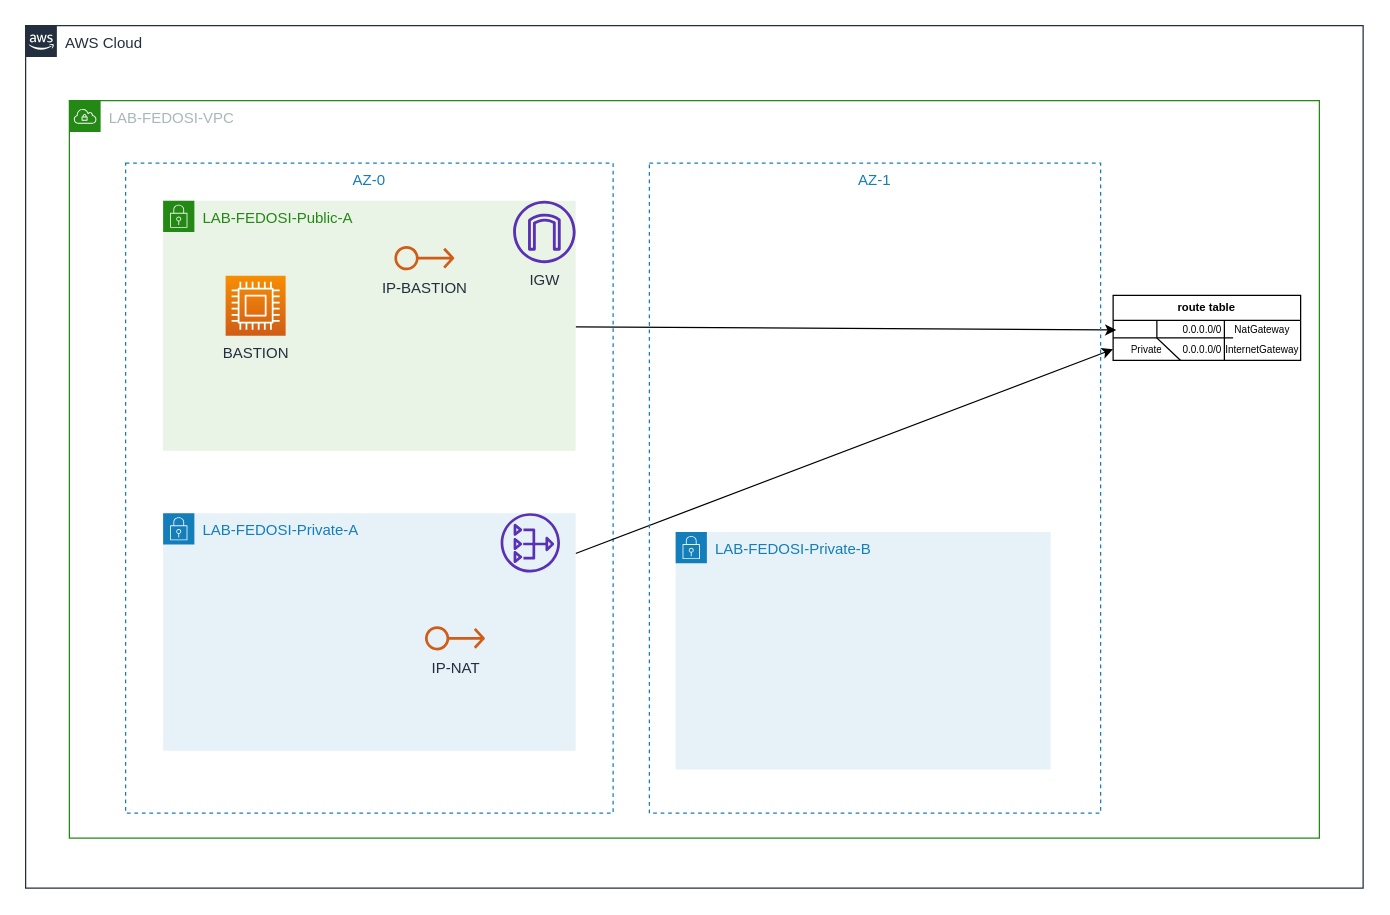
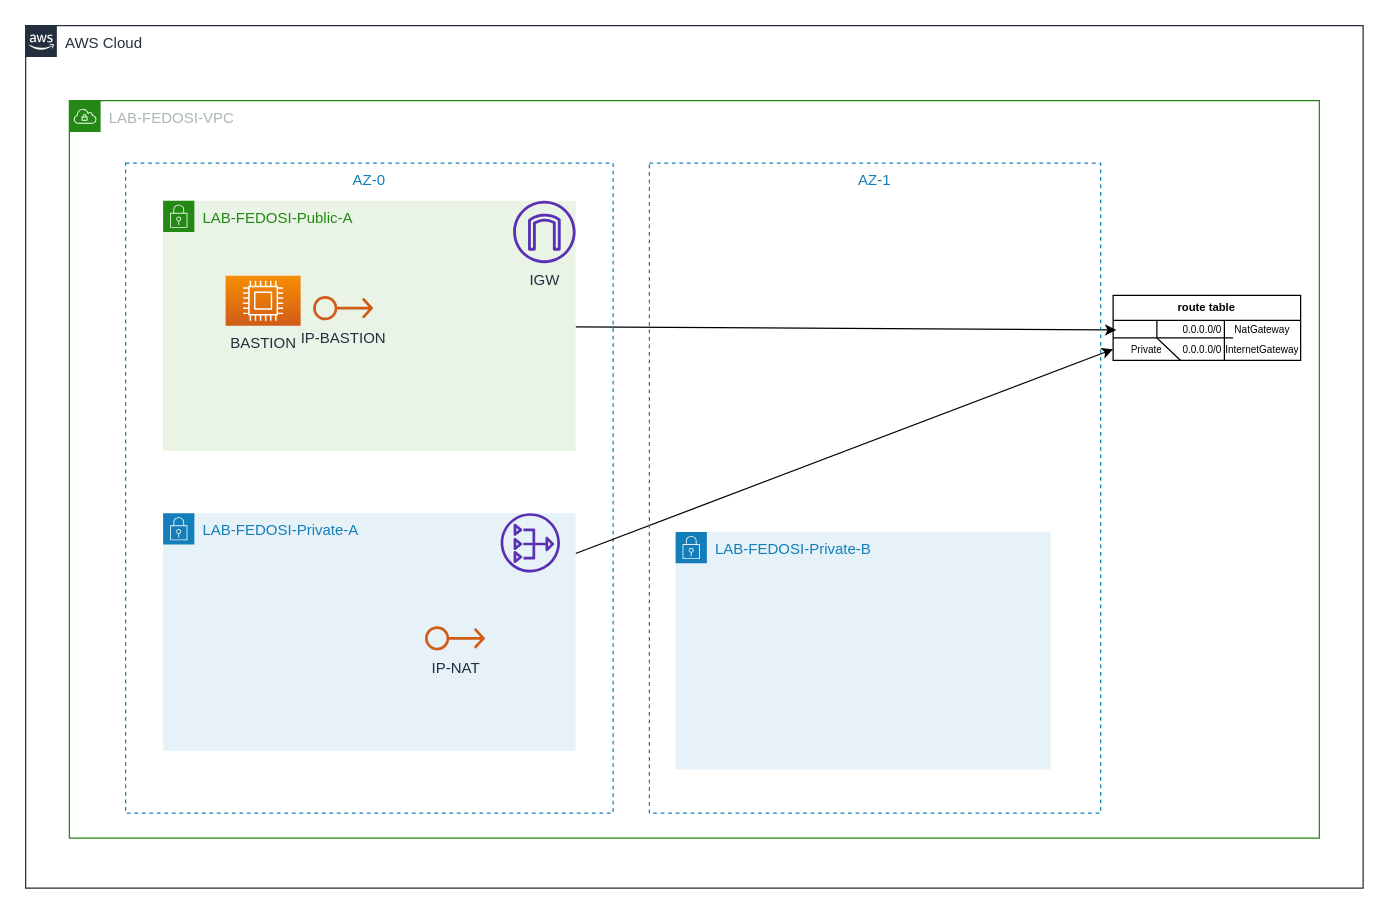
node "IP-BASTION": moved (424, 258) -> (343, 308)
node "BASTION": size 60x60 -> 75x50
